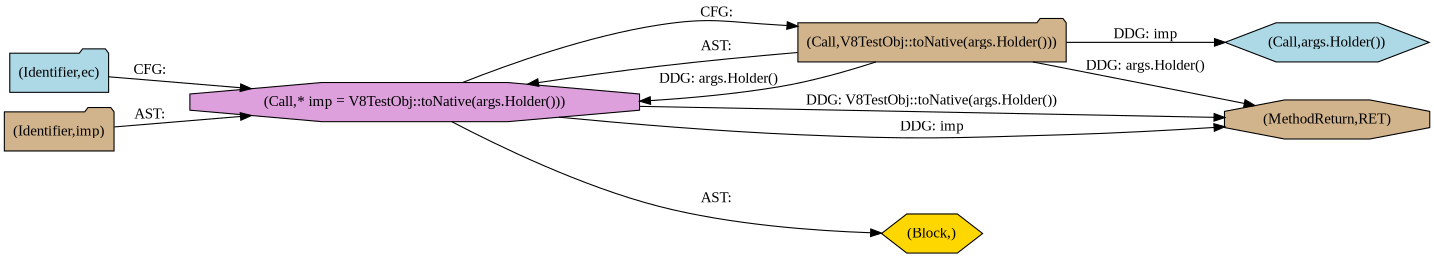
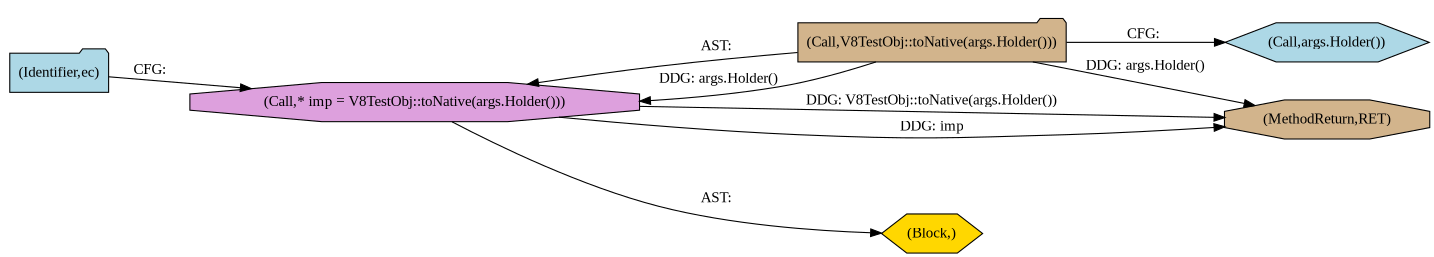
edge "(Call,* imp = V8TestObj::toNative(args.Holder()))" -> "(Call,V8TestObj::toNative(args.Holder()))": removed, label "CFG:"
edge "(Call,V8TestObj::toNative(args.Holder()))" -> "(Call,args.Holder())": label "DDG: imp" -> "CFG: "
node "(Identifier,imp)": removed
